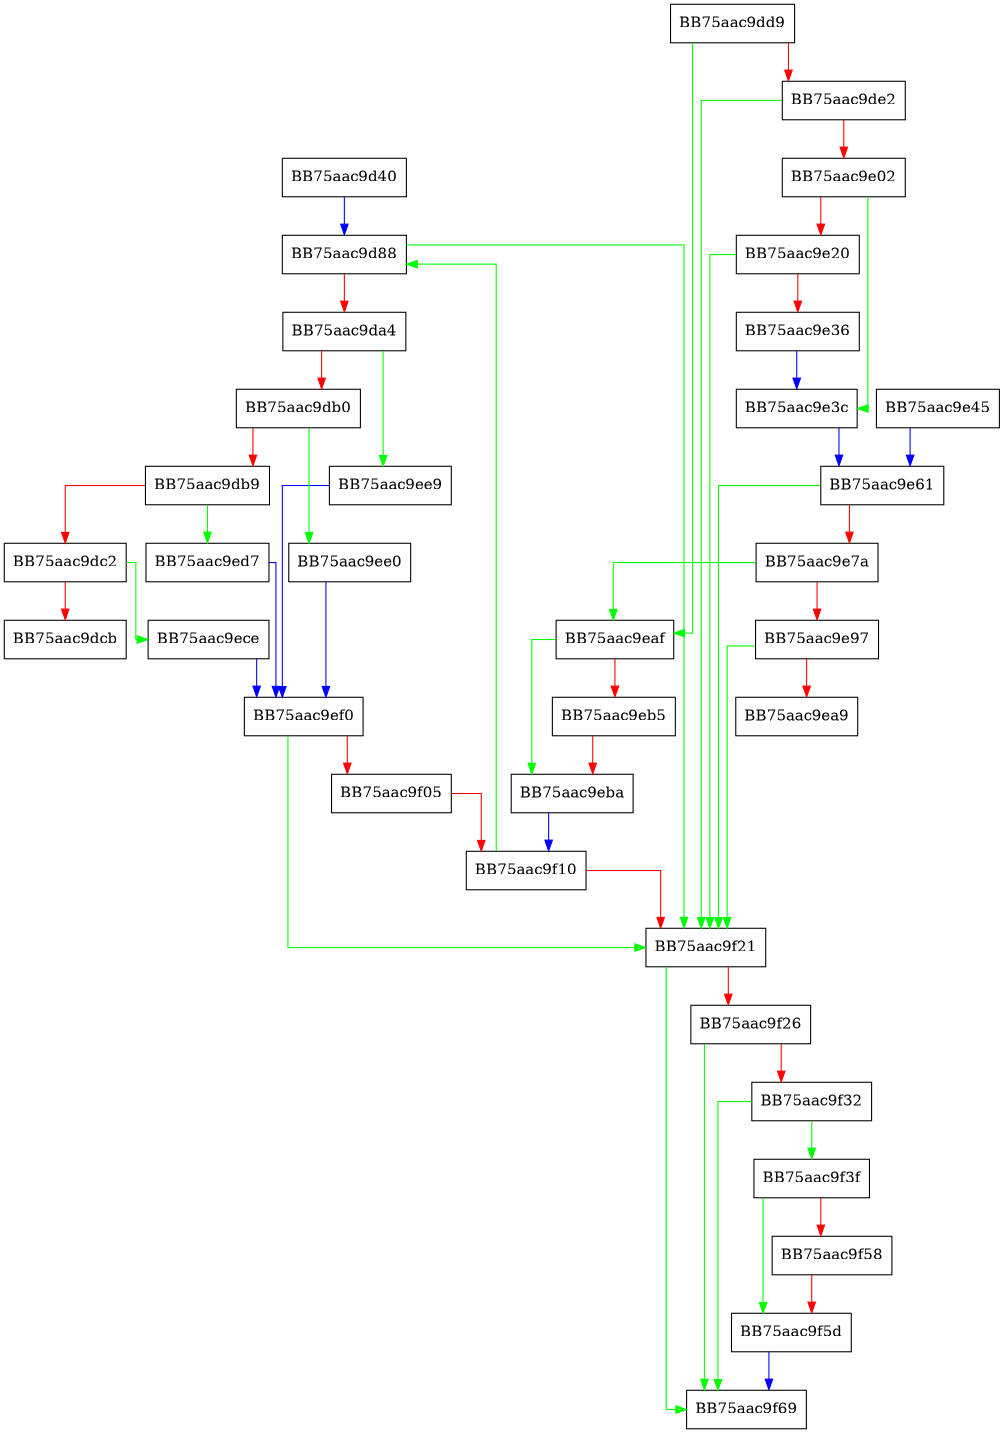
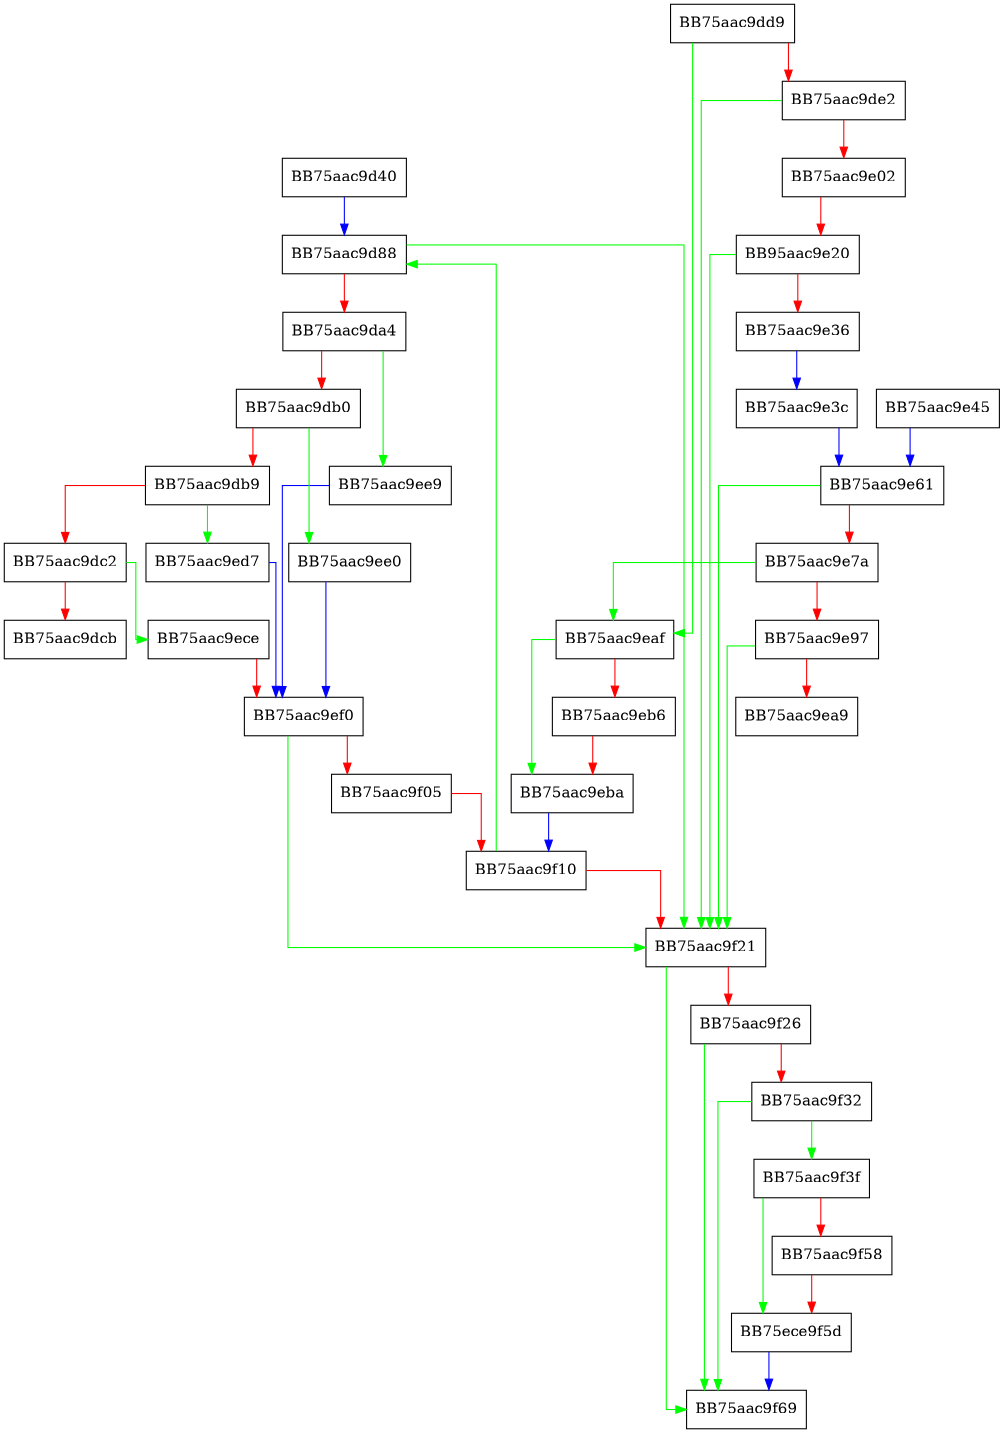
node "BB75aac9e20": label "BB75aac9e20" -> "BB95aac9e20"
edge "BB75aac9e02" -> "BB75aac9e3c": removed
edge "BB75aac9ece" -> "BB75aac9ef0": color blue -> red
node "BB75aac9eb5": label "BB75aac9eb5" -> "BB75aac9eb6"
node "BB75aac9f5d": label "BB75aac9f5d" -> "BB75ece9f5d"
